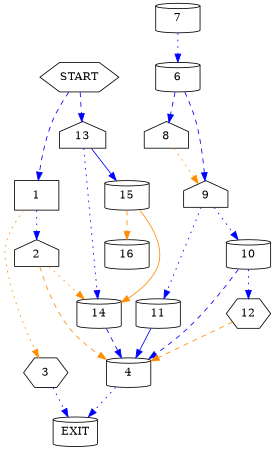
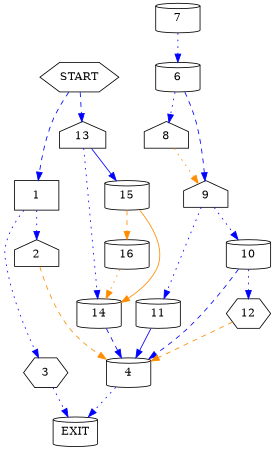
edge "6" -> "8": style dashed -> dotted
edge "1" -> "3": color darkorange -> blue
edge "2" -> "14": now "16" -> "14"
